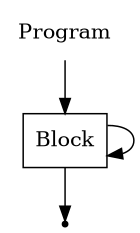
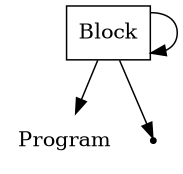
edge "Program" -> "Block": reversed
